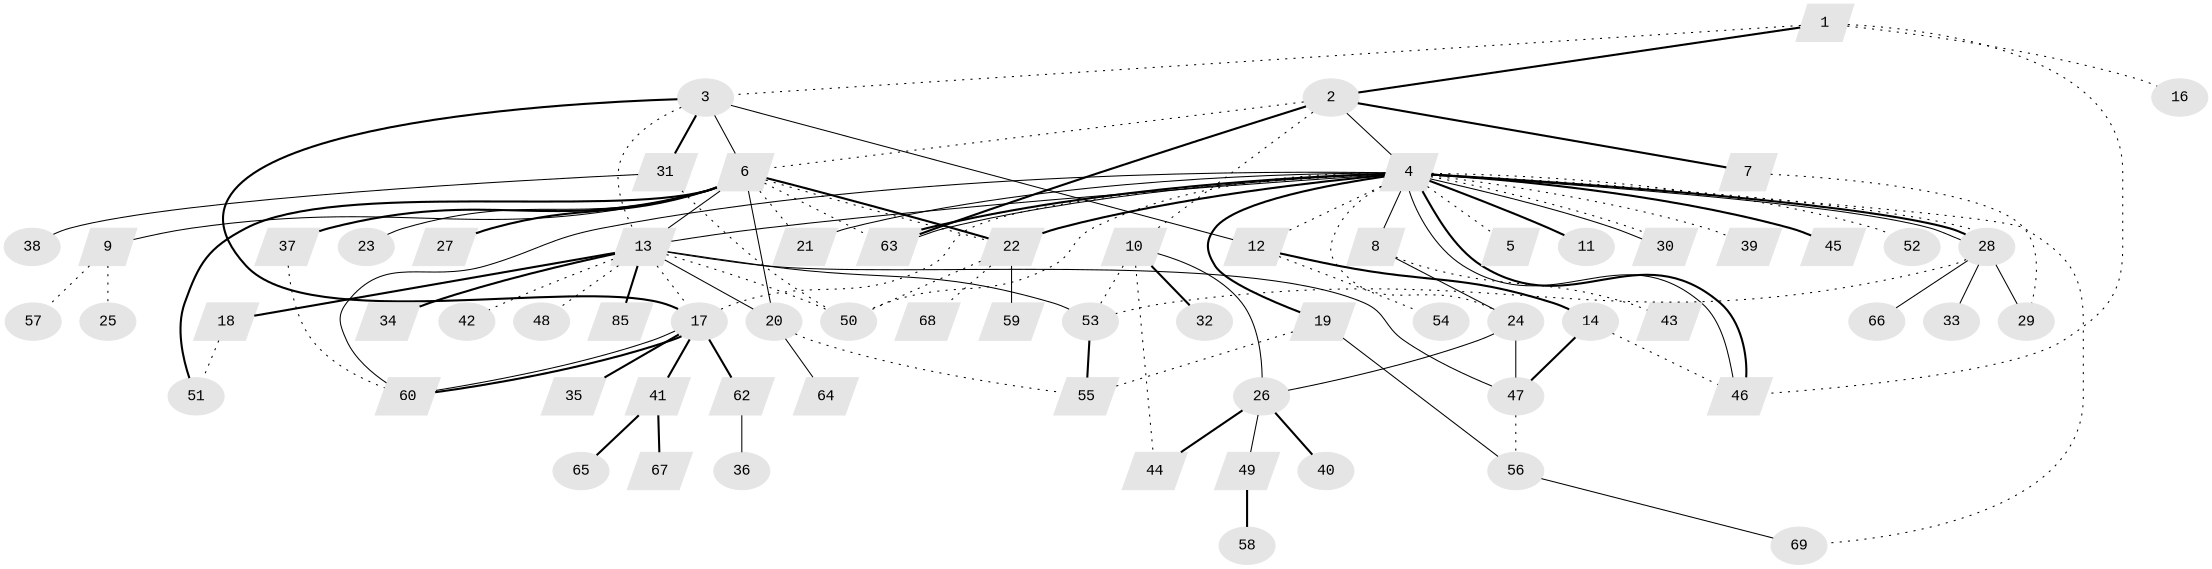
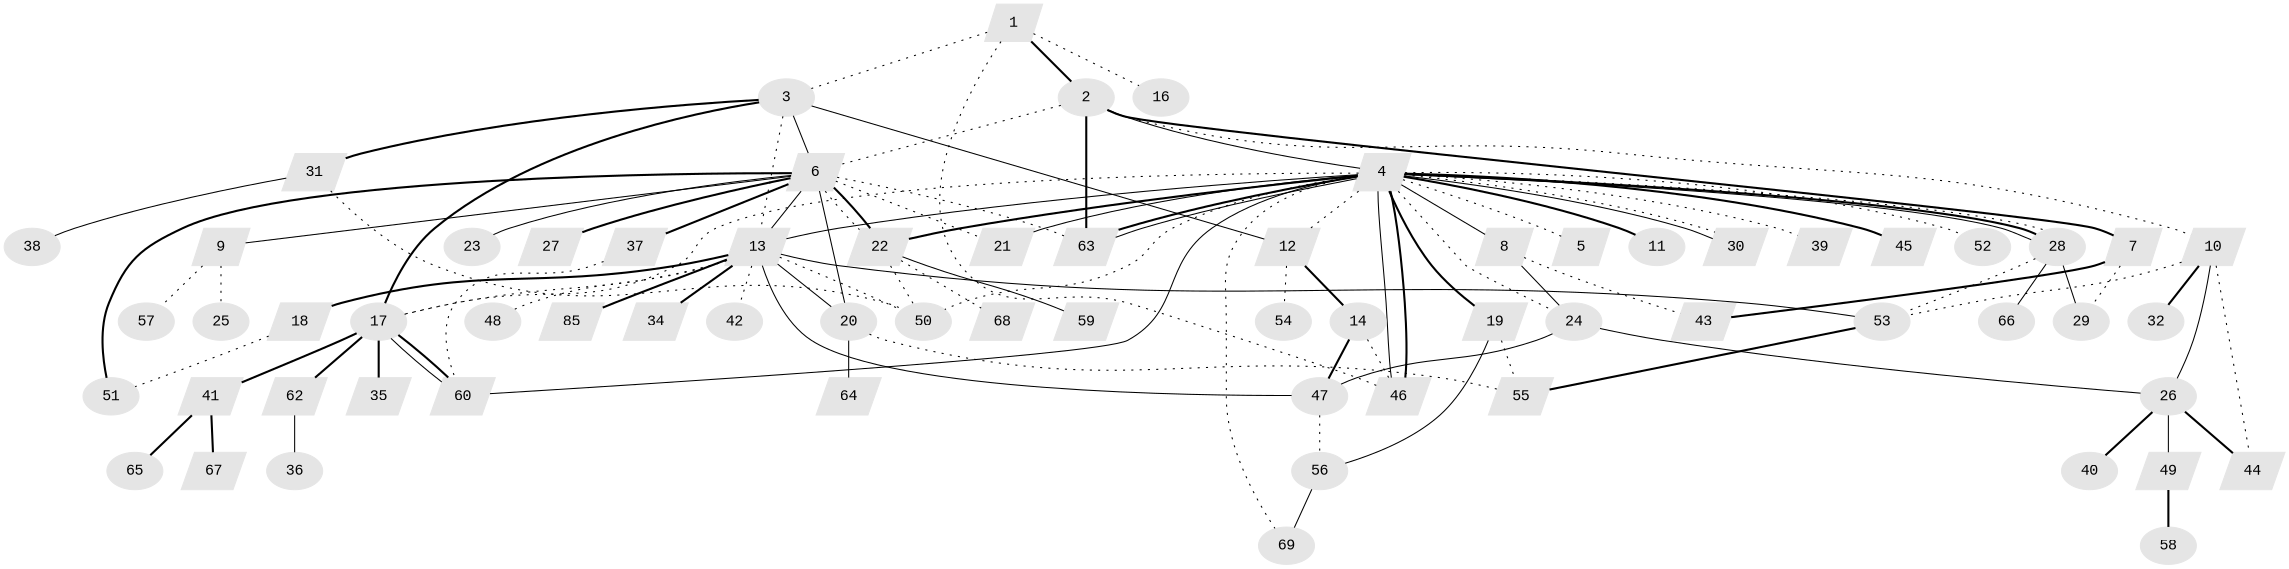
edge "7" -- "43": added
node "33": removed
